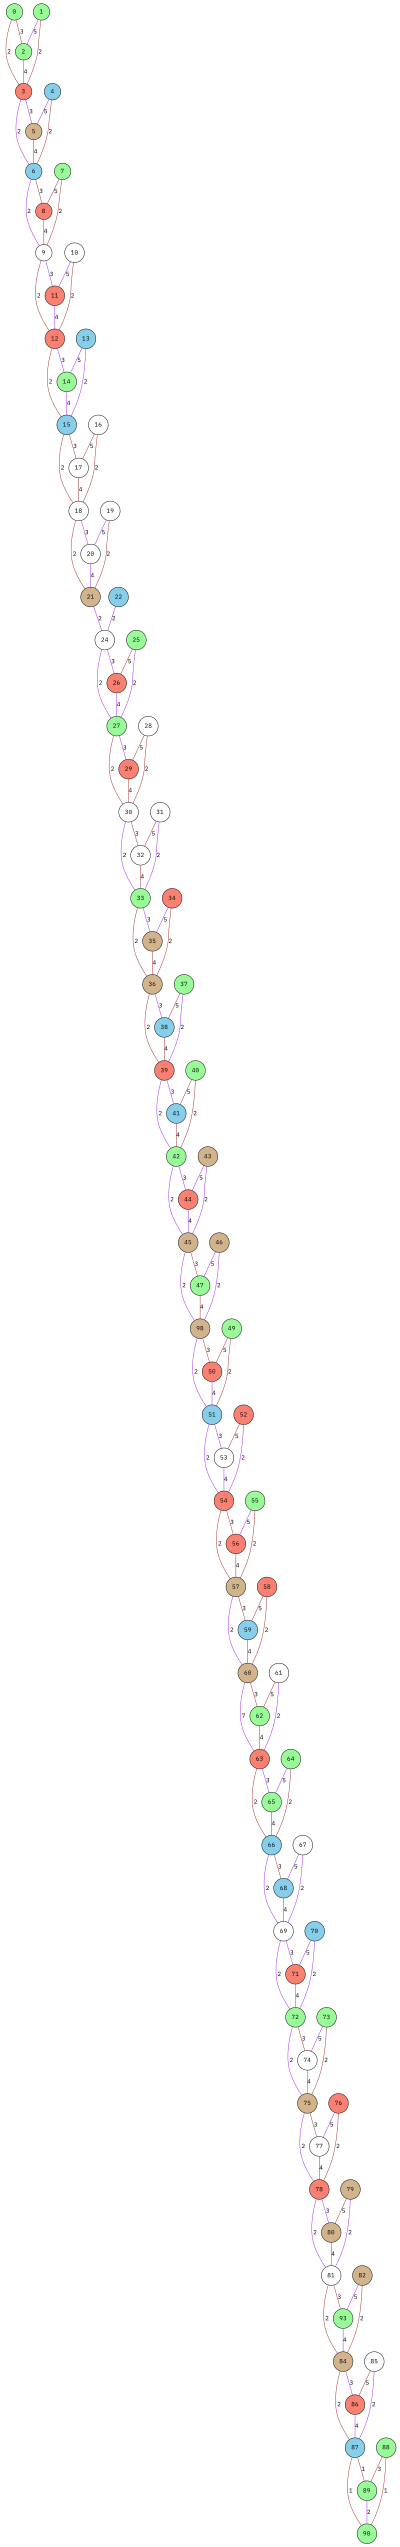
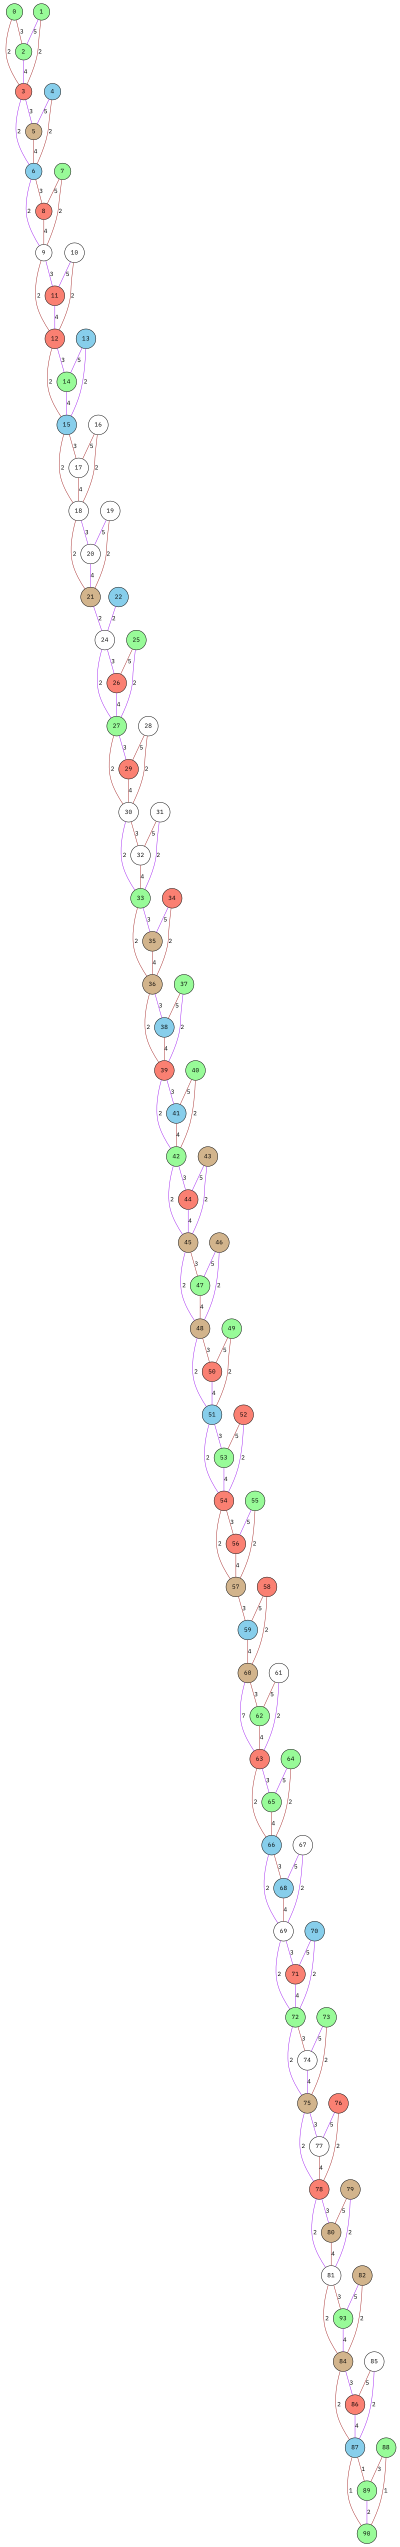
node "98": label "98" -> "48"
node "53": fillcolor white -> palegreen
edge "57" -- "60": removed, label "2"
edge "75" -- "77": color brown -> purple
